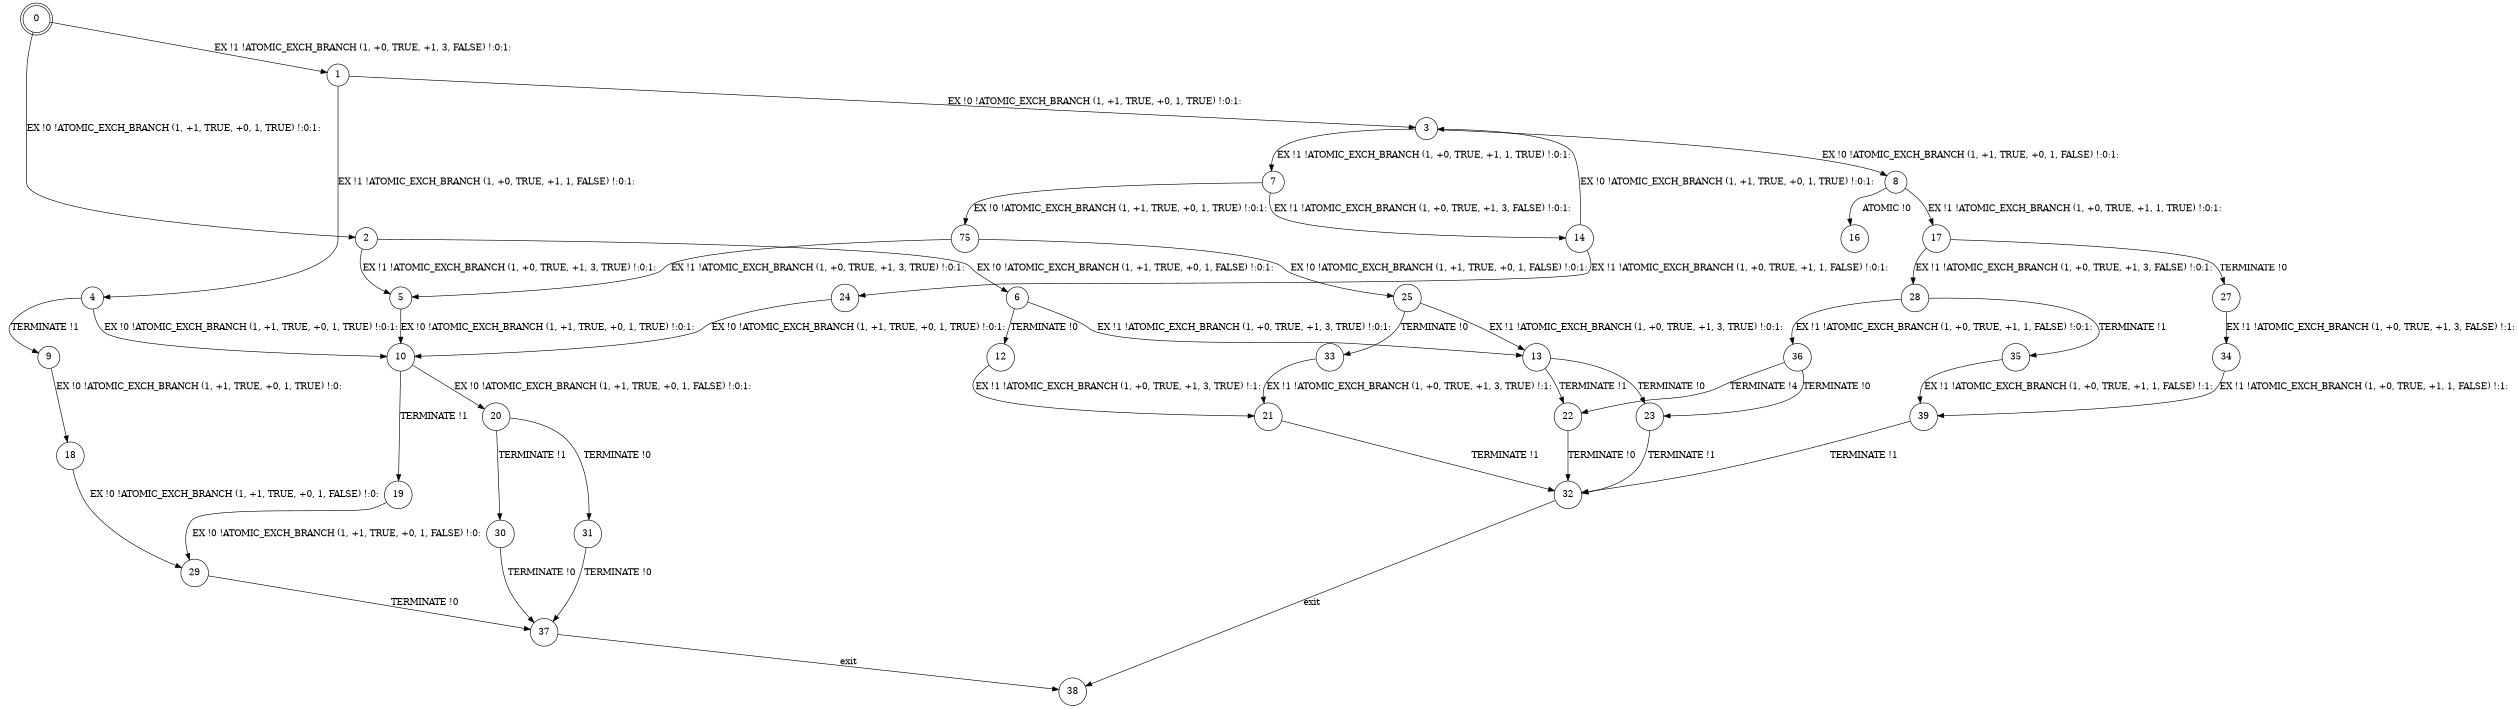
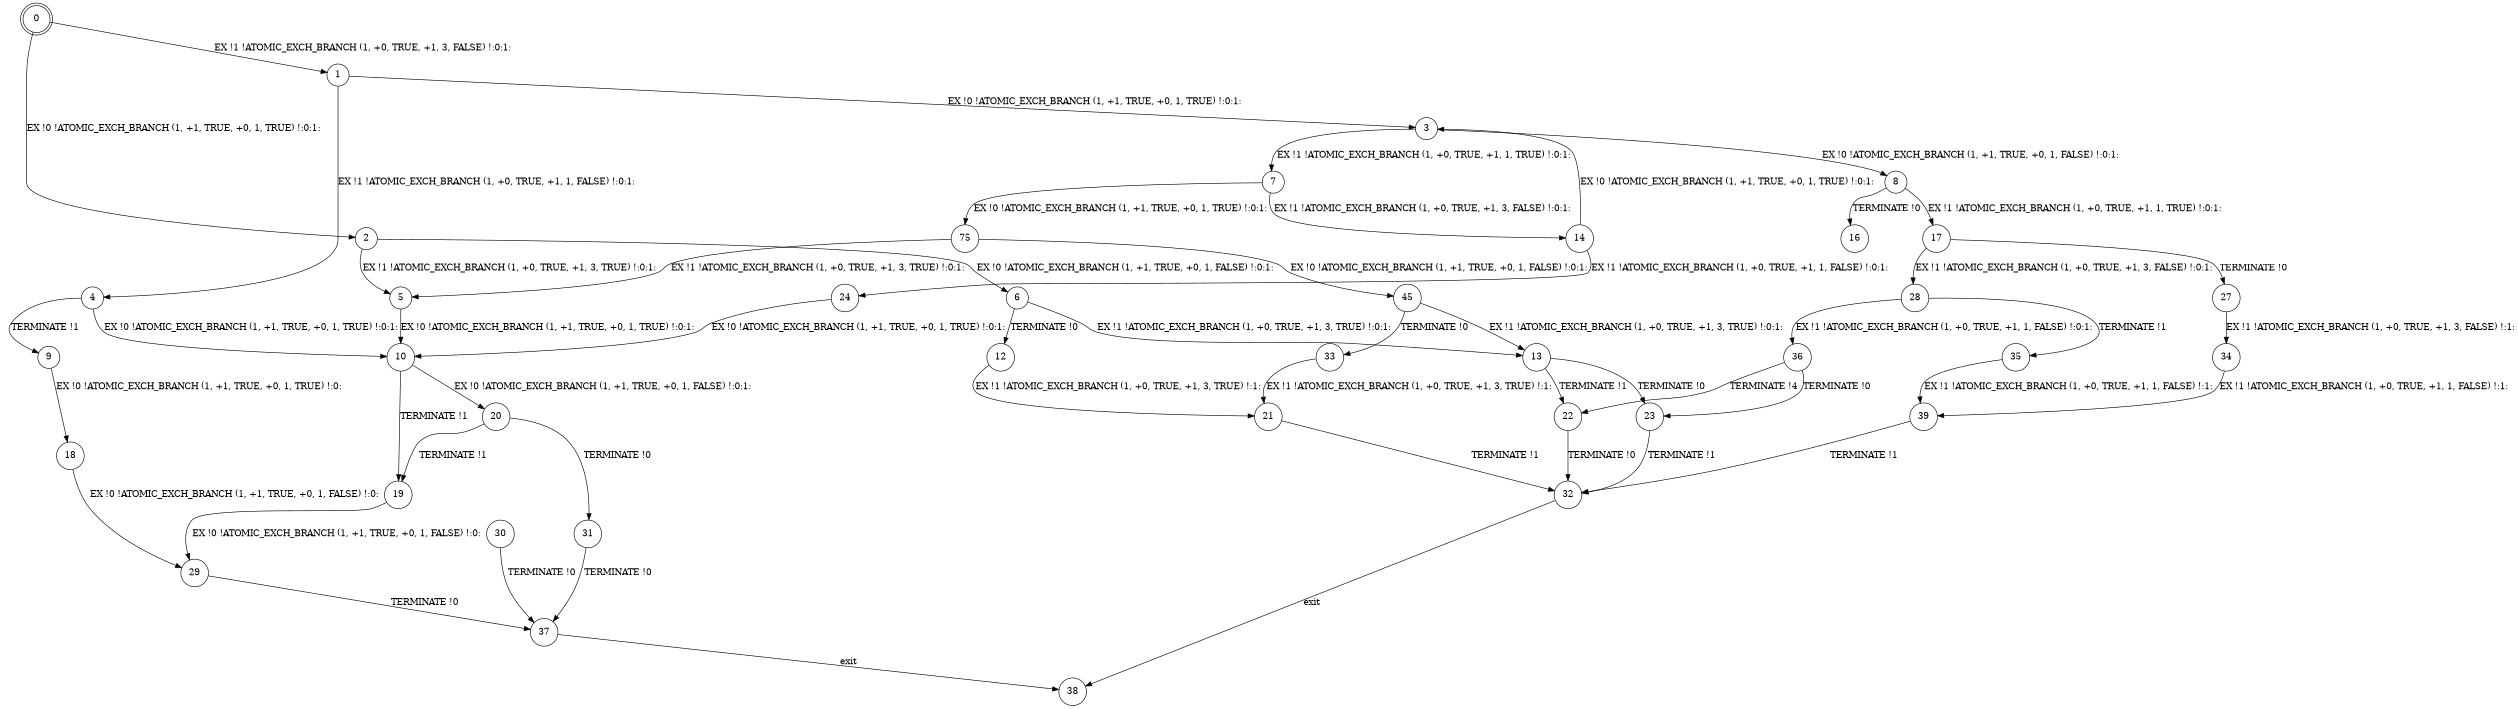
edge "8" -> "16": label "ATOMIC !0" -> "TERMINATE !0"
node "25": label "25" -> "45"
edge "20" -> "30": now "20" -> "19"
